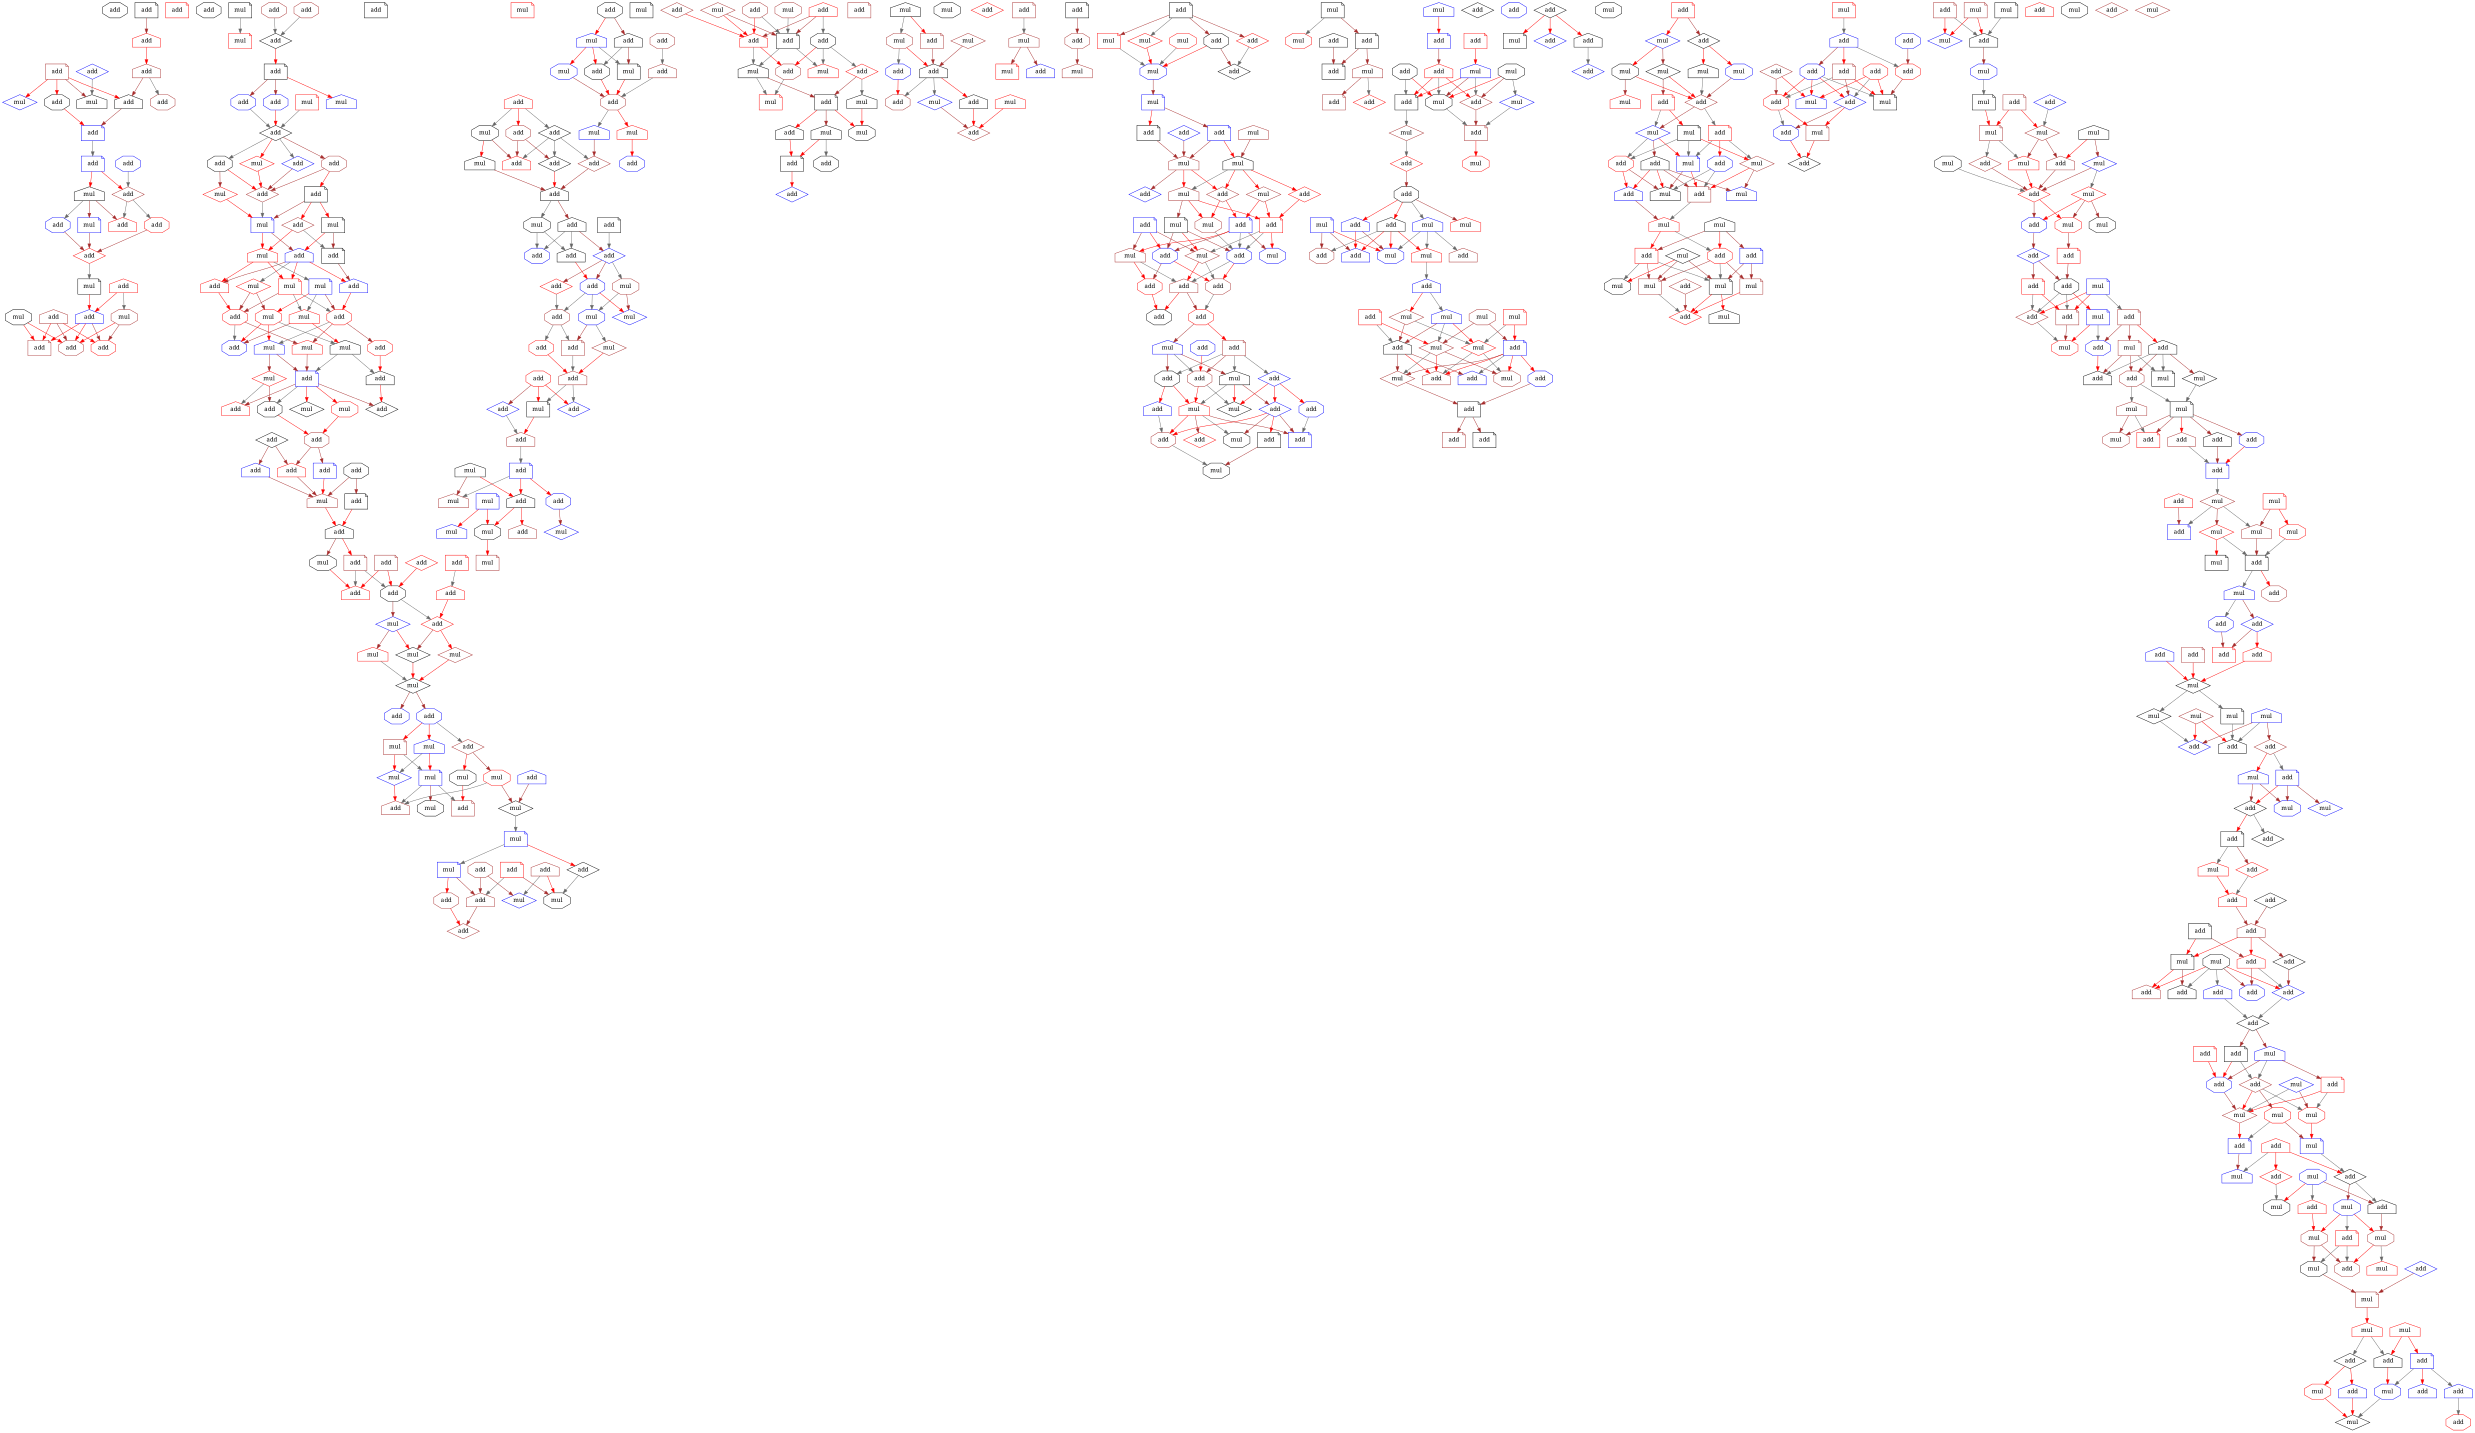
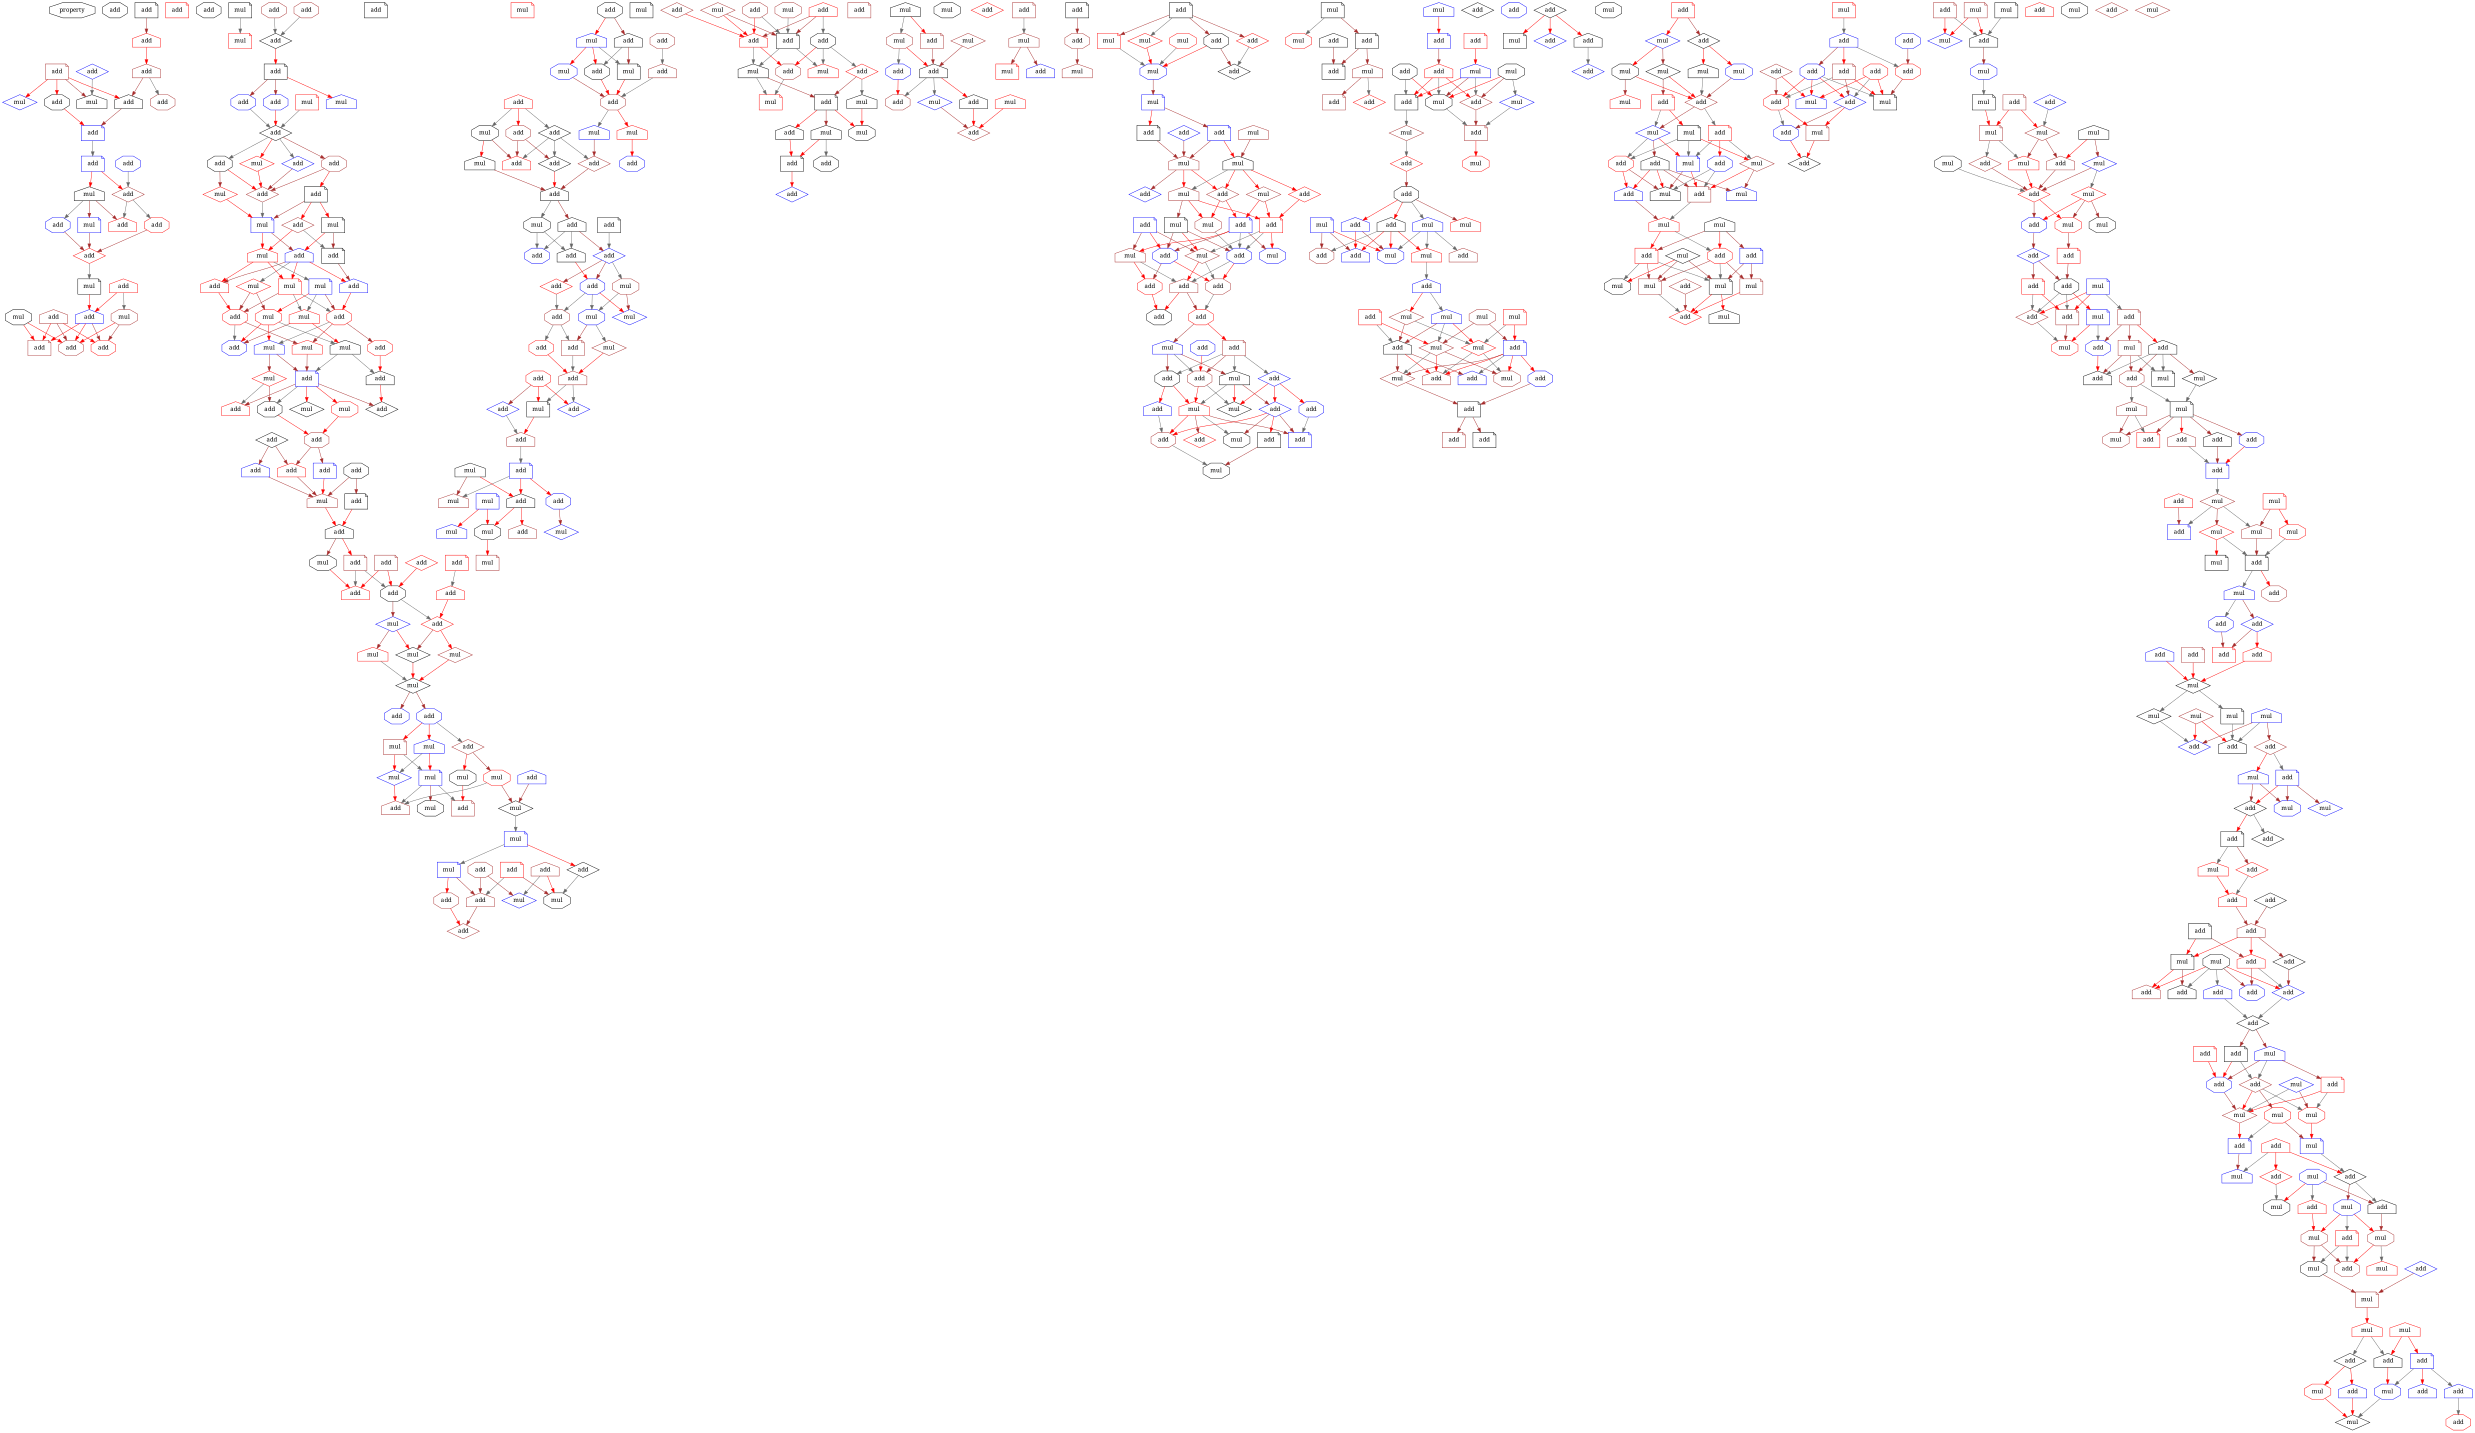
node "property": added
